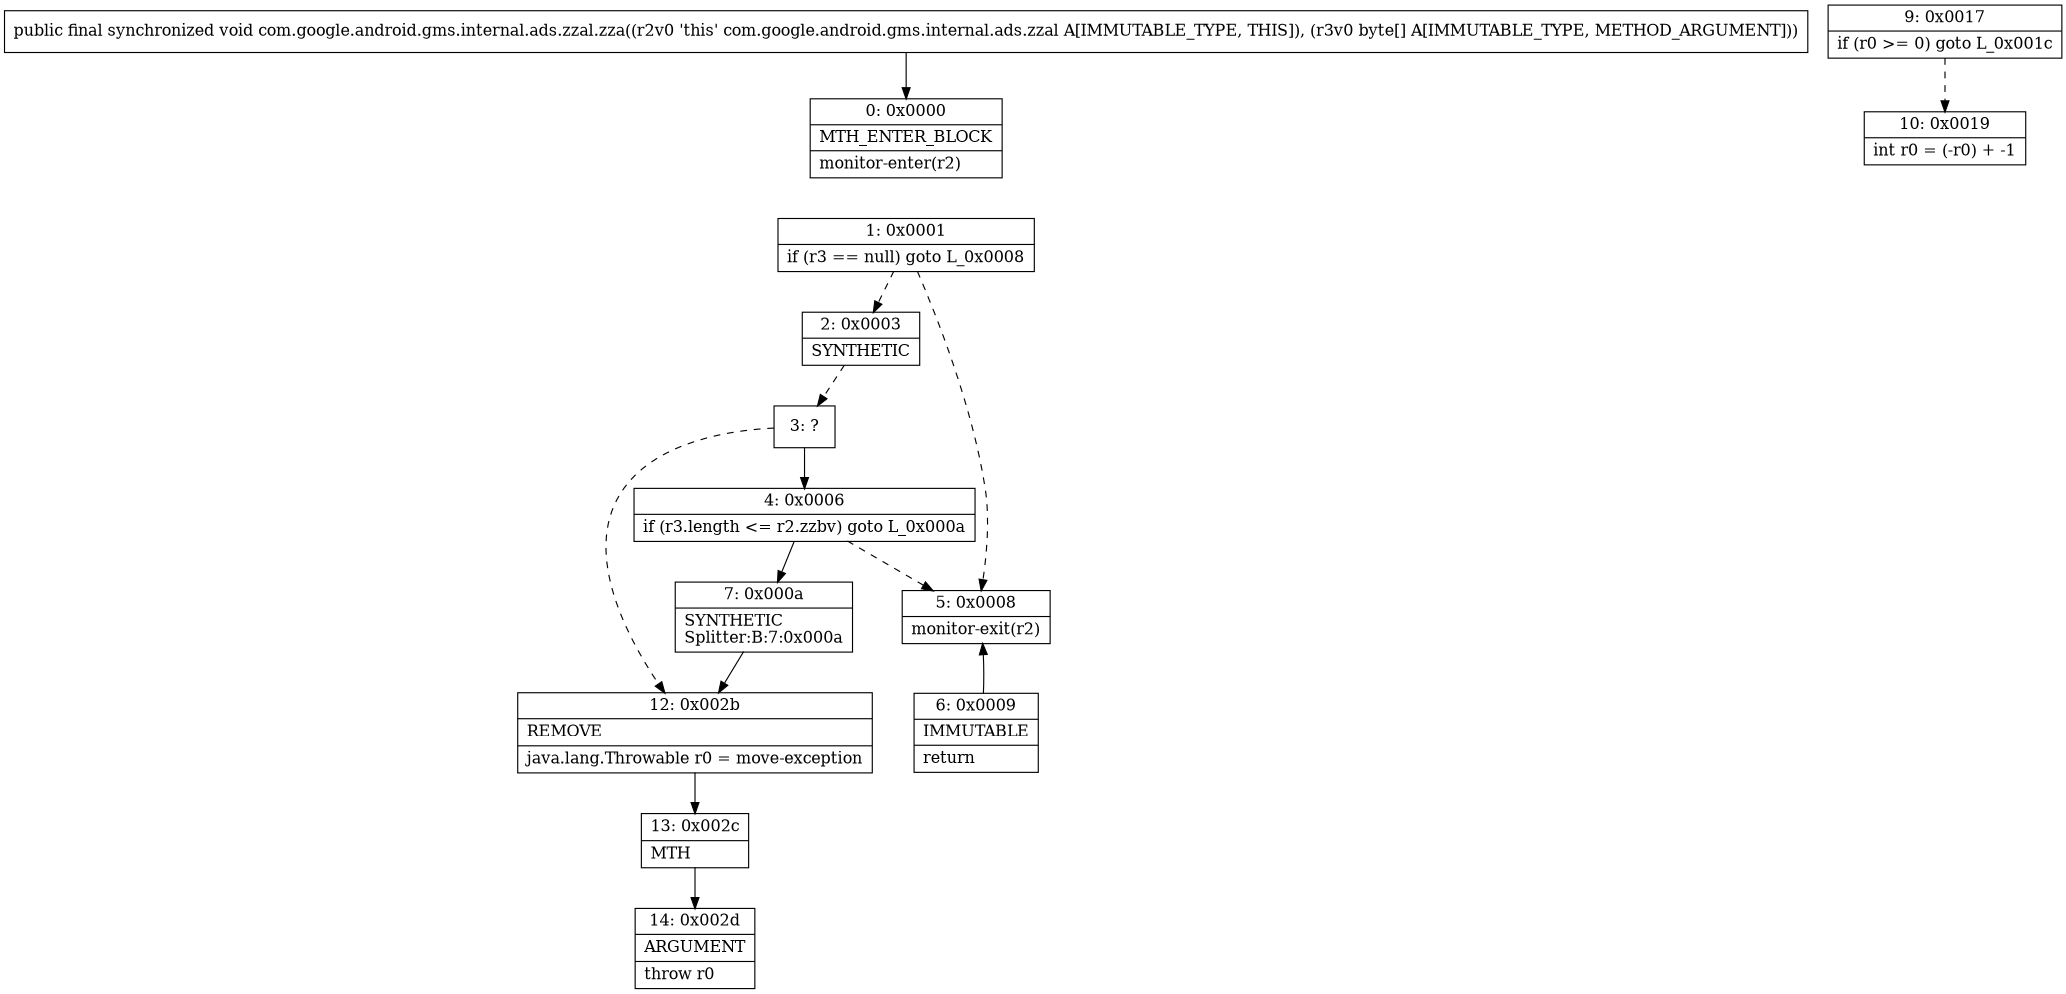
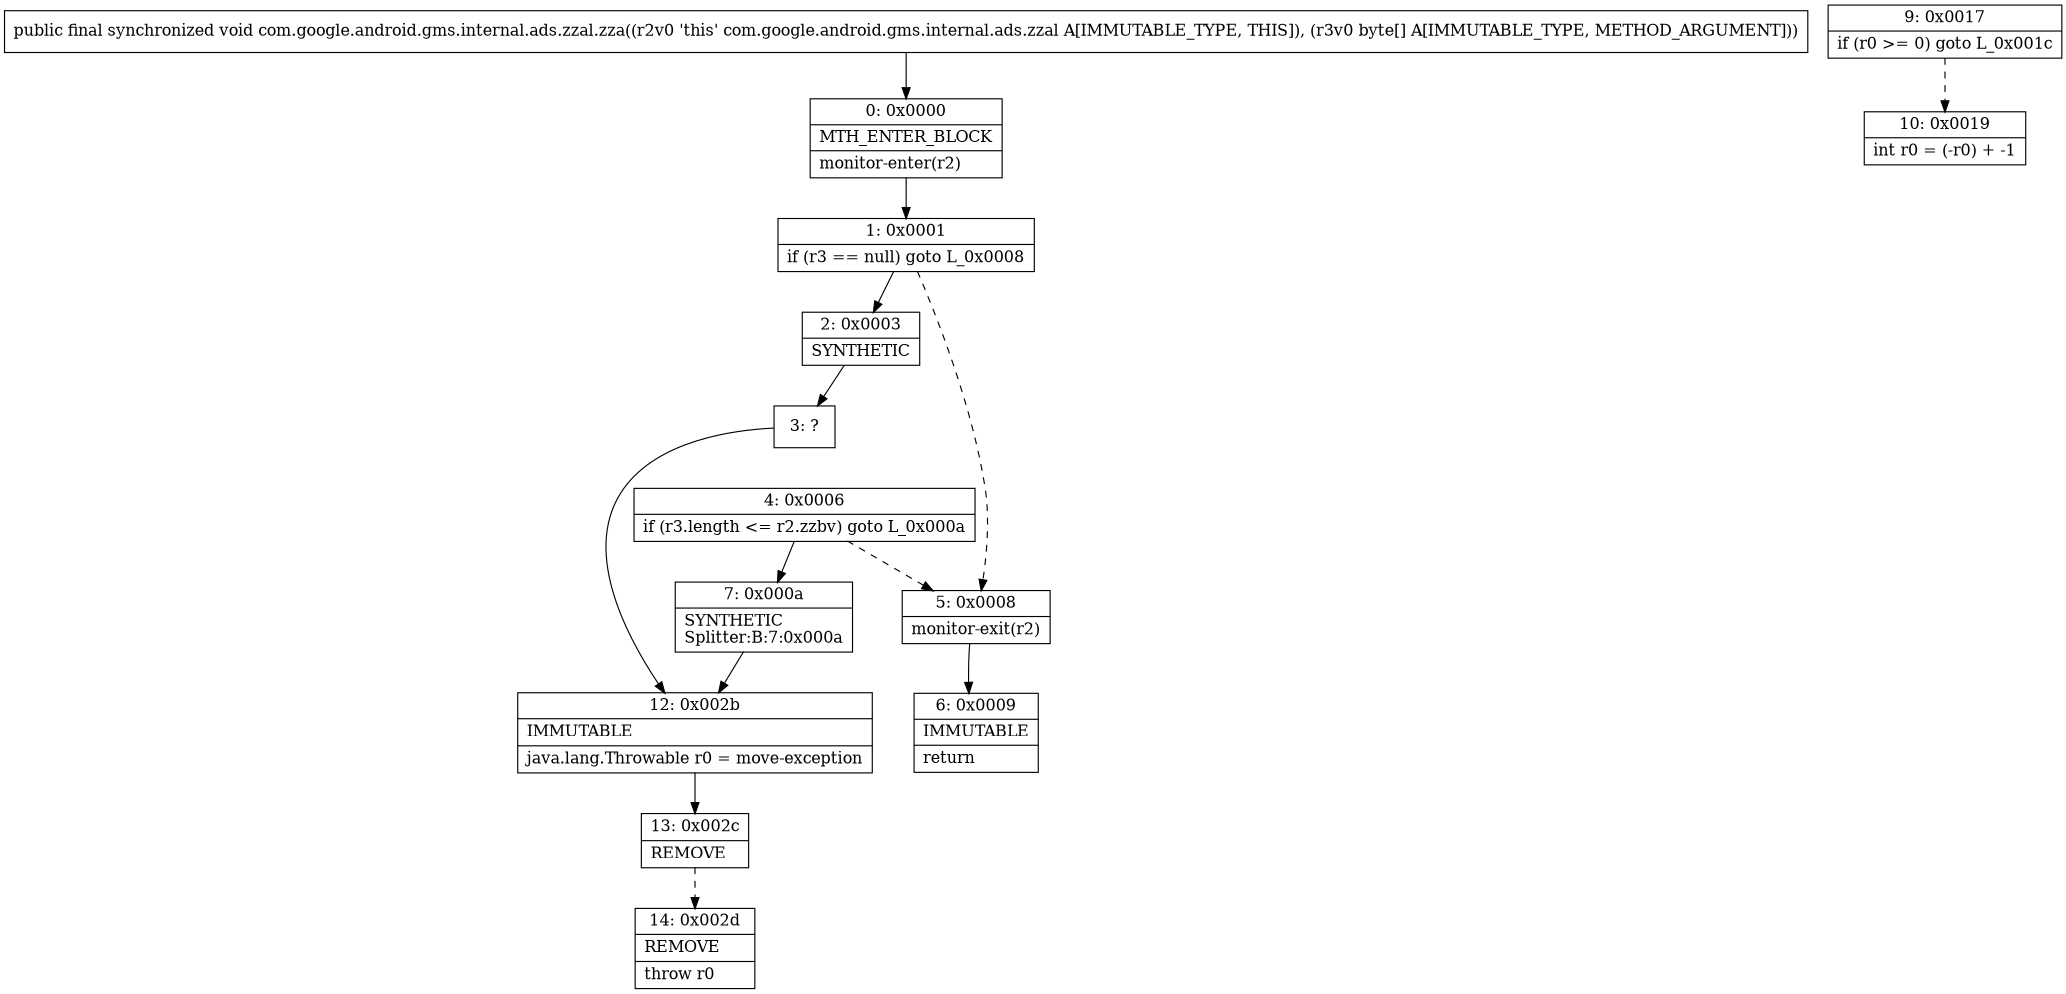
edge "0: 0x0000" -> "1: 0x0001": added
edge "1: 0x0001" -> "2: 0x0003": style dashed -> solid
edge "2: 0x0003" -> "3: ?": style dashed -> solid
edge "3: ?" -> "4: 0x0006": removed
edge "3: ?" -> "12: 0x002b": style dashed -> solid
edge "6: 0x0009" -> "5: 0x0008": reversed
node "12: 0x002b": text "REMOVE" -> "IMMUTABLE"
node "13: 0x002c": text "MTH" -> "REMOVE"
edge "13: 0x002c" -> "14: 0x002d": style solid -> dashed
node "14: 0x002d": text "ARGUMENT" -> "REMOVE"
